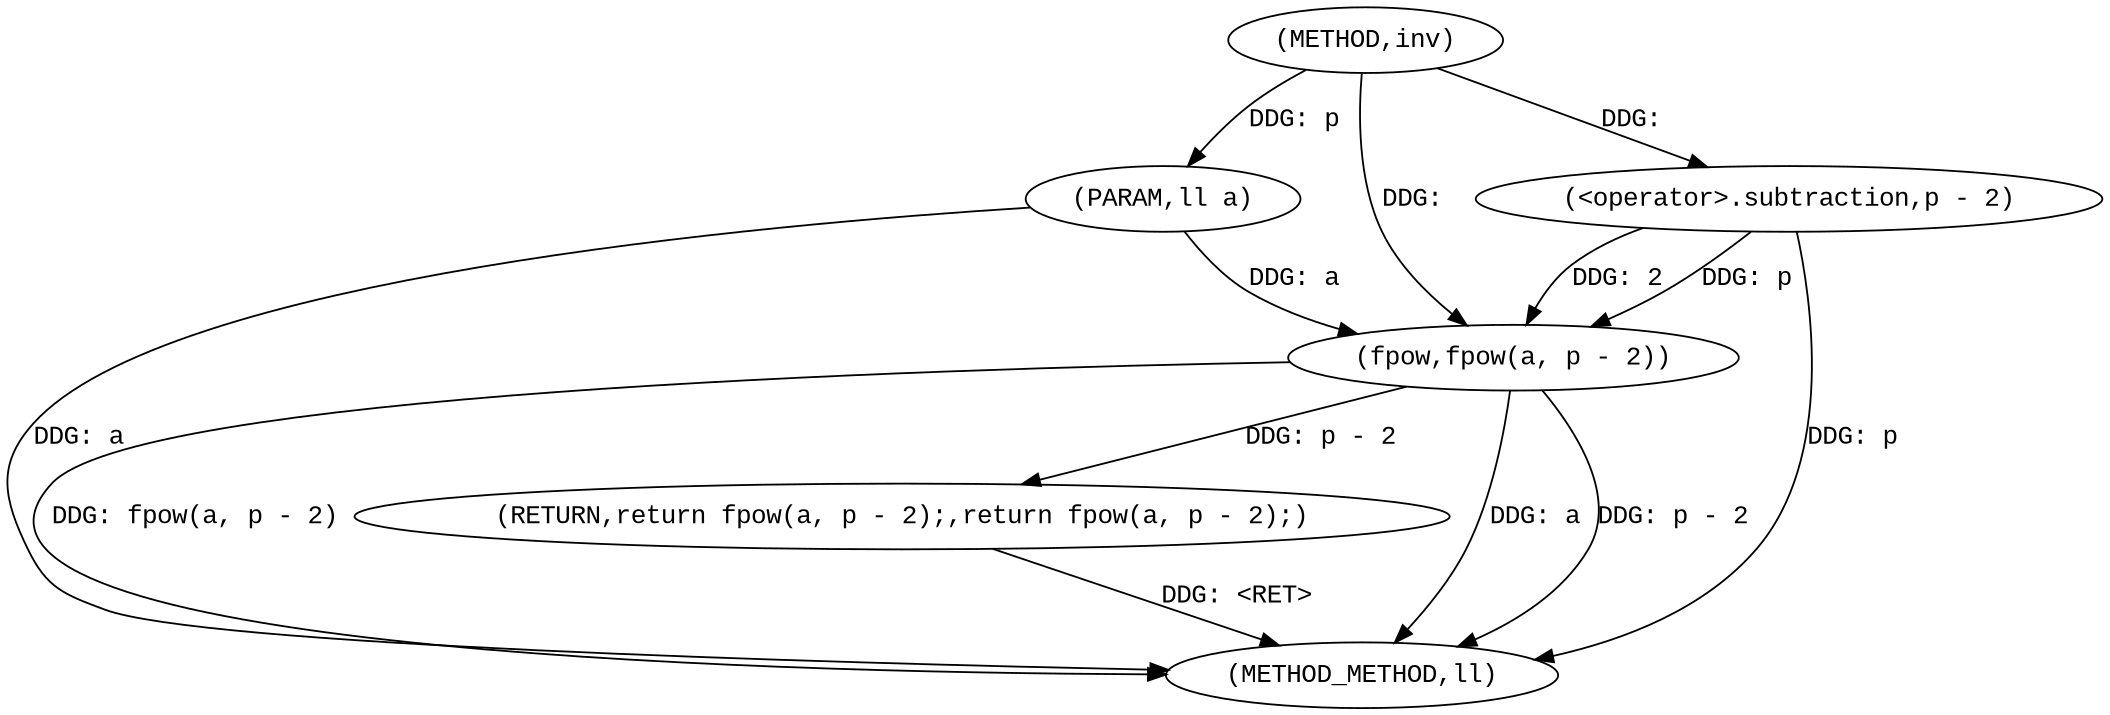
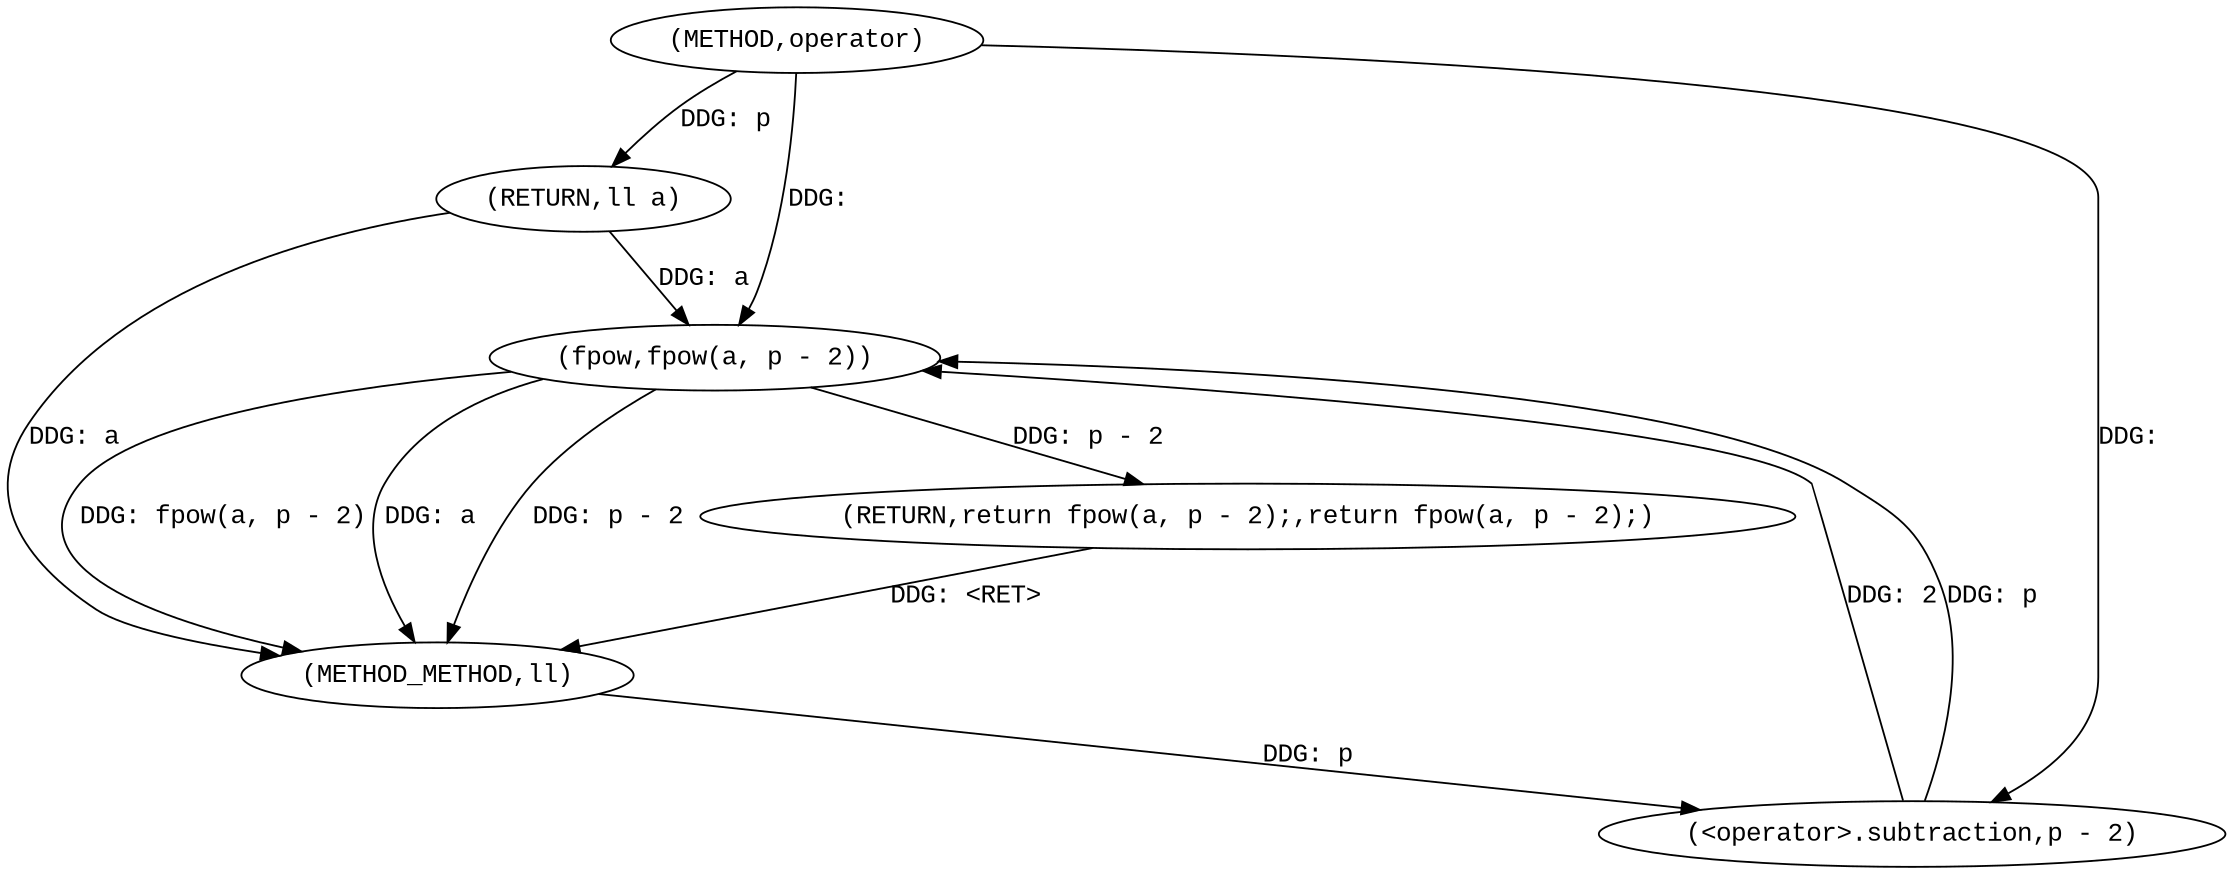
node "(METHOD,inv)": label "(METHOD,inv)" -> "(METHOD,operator)"
node "(PARAM,ll a)": label "(PARAM,ll a)" -> "(RETURN,ll a)"
edge "(<operator>.subtraction,p - 2)" -> "(METHOD_METHOD,ll)": reversed
